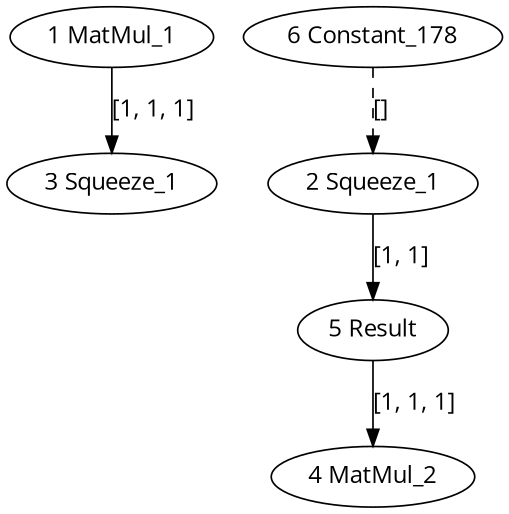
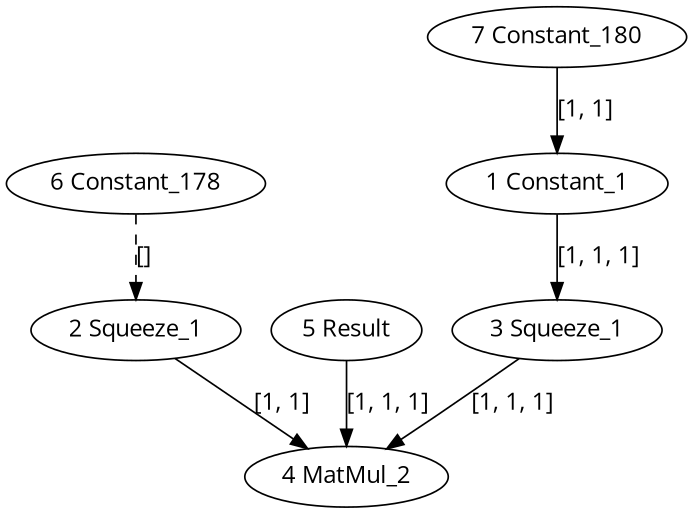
node "1 MatMul_1": label "1 MatMul_1" -> "1 Constant_1"
node "7 Constant_180": added
edge "2 Squeeze_1" -> "5 Result": now "2 Squeeze_1" -> "4 MatMul_2"
edge "3 Squeeze_1" -> "4 MatMul_2": added, label "[1, 1, 1]"
